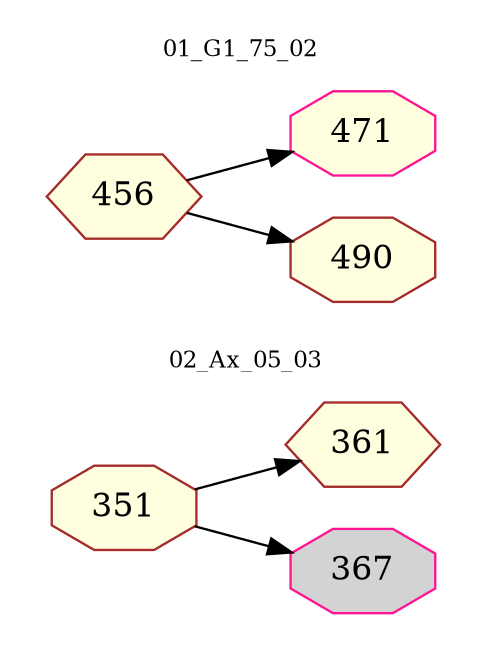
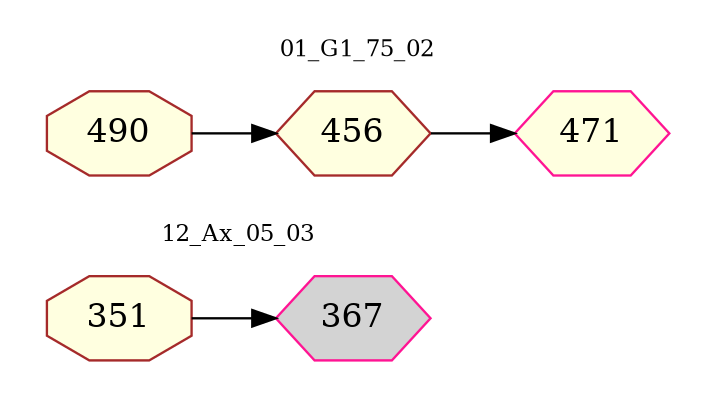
node "471": shape octagon -> hexagon
edge "456" -> "490": reversed
cluster "02_Ax_05_03": label "02_Ax_05_03" -> "12_Ax_05_03"
node "361": removed
node "367": shape octagon -> hexagon
